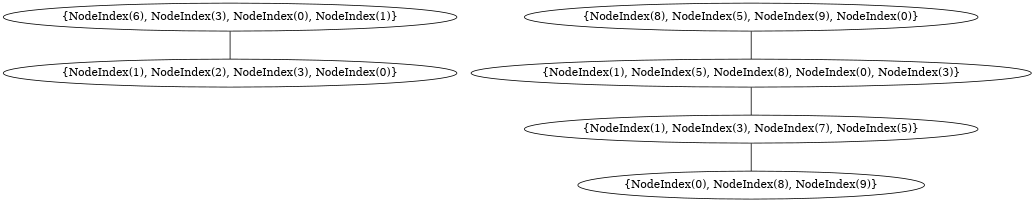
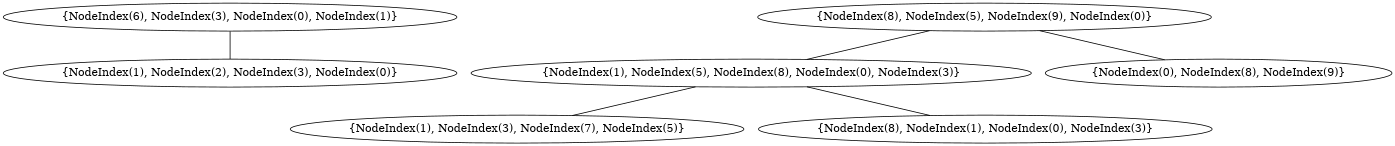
node "{NodeIndex(8), NodeIndex(1), NodeIndex(0), NodeIndex(3)}": added
edge "{NodeIndex(1), NodeIndex(3), NodeIndex(7), NodeIndex(5)}" -- "{NodeIndex(0), NodeIndex(8), NodeIndex(9)}": now "{NodeIndex(8), NodeIndex(5), NodeIndex(9), NodeIndex(0)}" -- "{NodeIndex(0), NodeIndex(8), NodeIndex(9)}"
